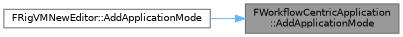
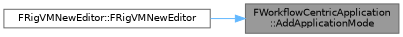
node "FRigVMNewEditor::AddApplicationMode": label "FRigVMNewEditor::AddApplicationMode" -> "FRigVMNewEditor::FRigVMNewEditor"
